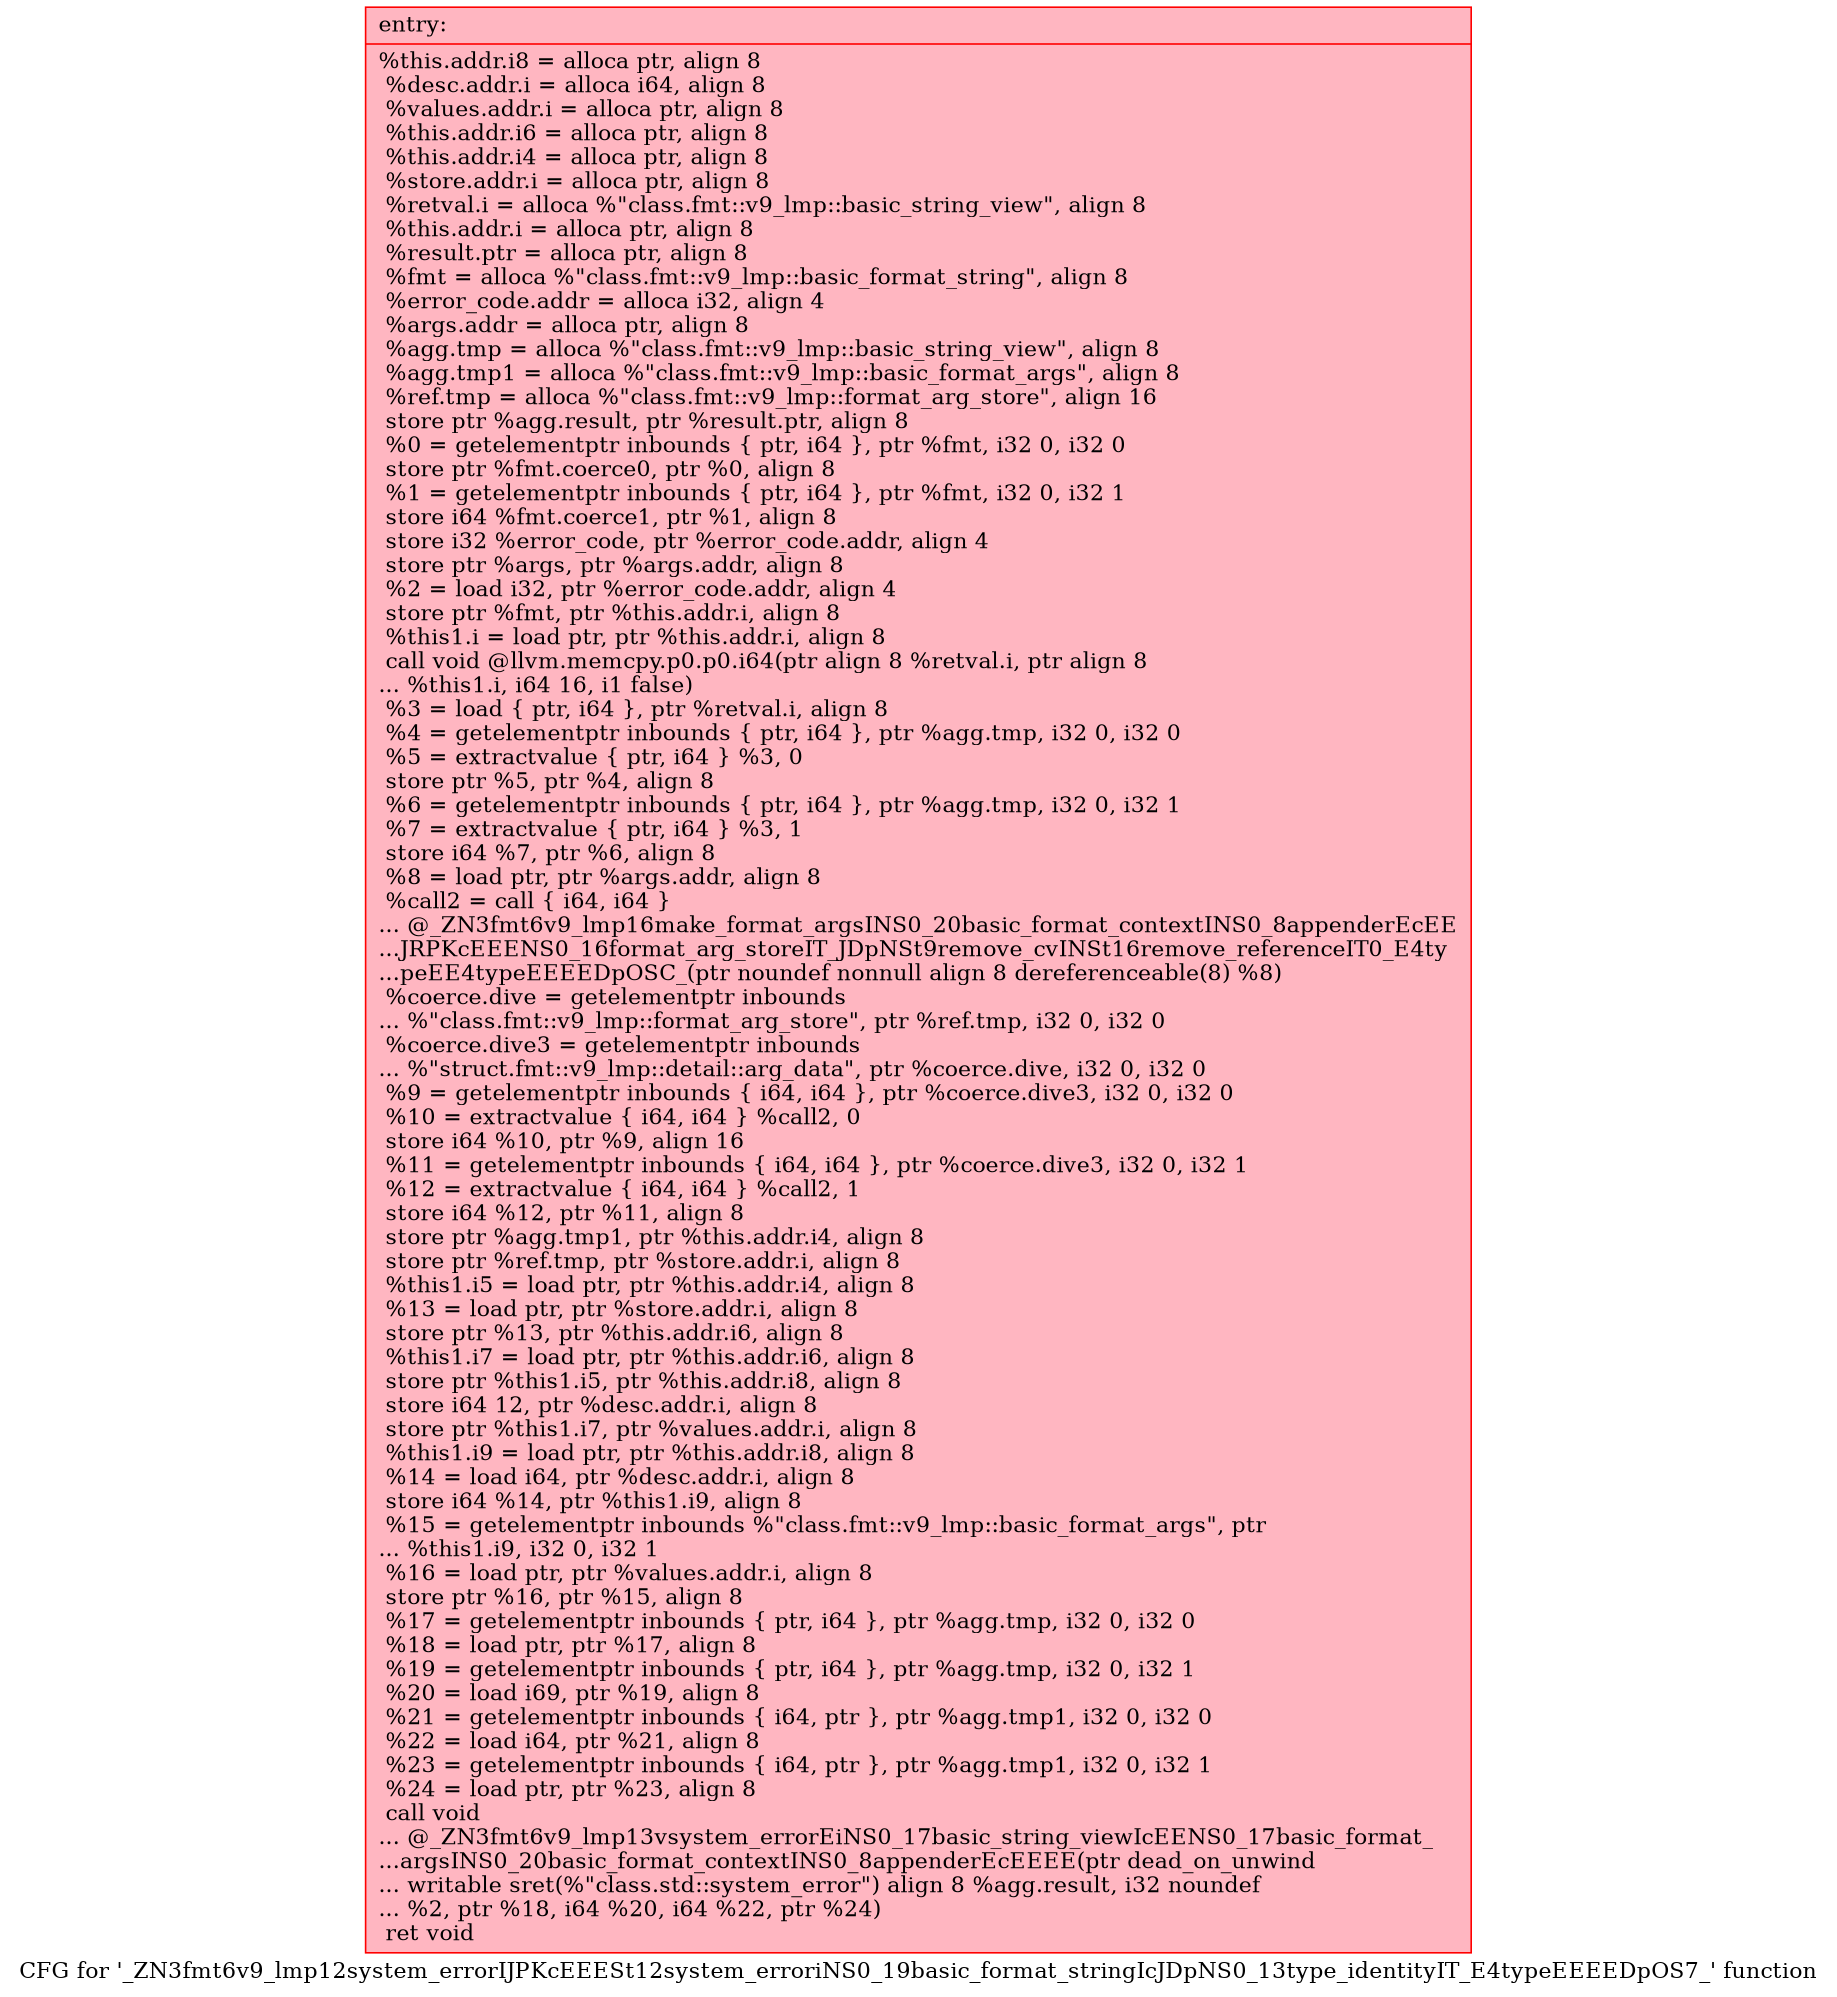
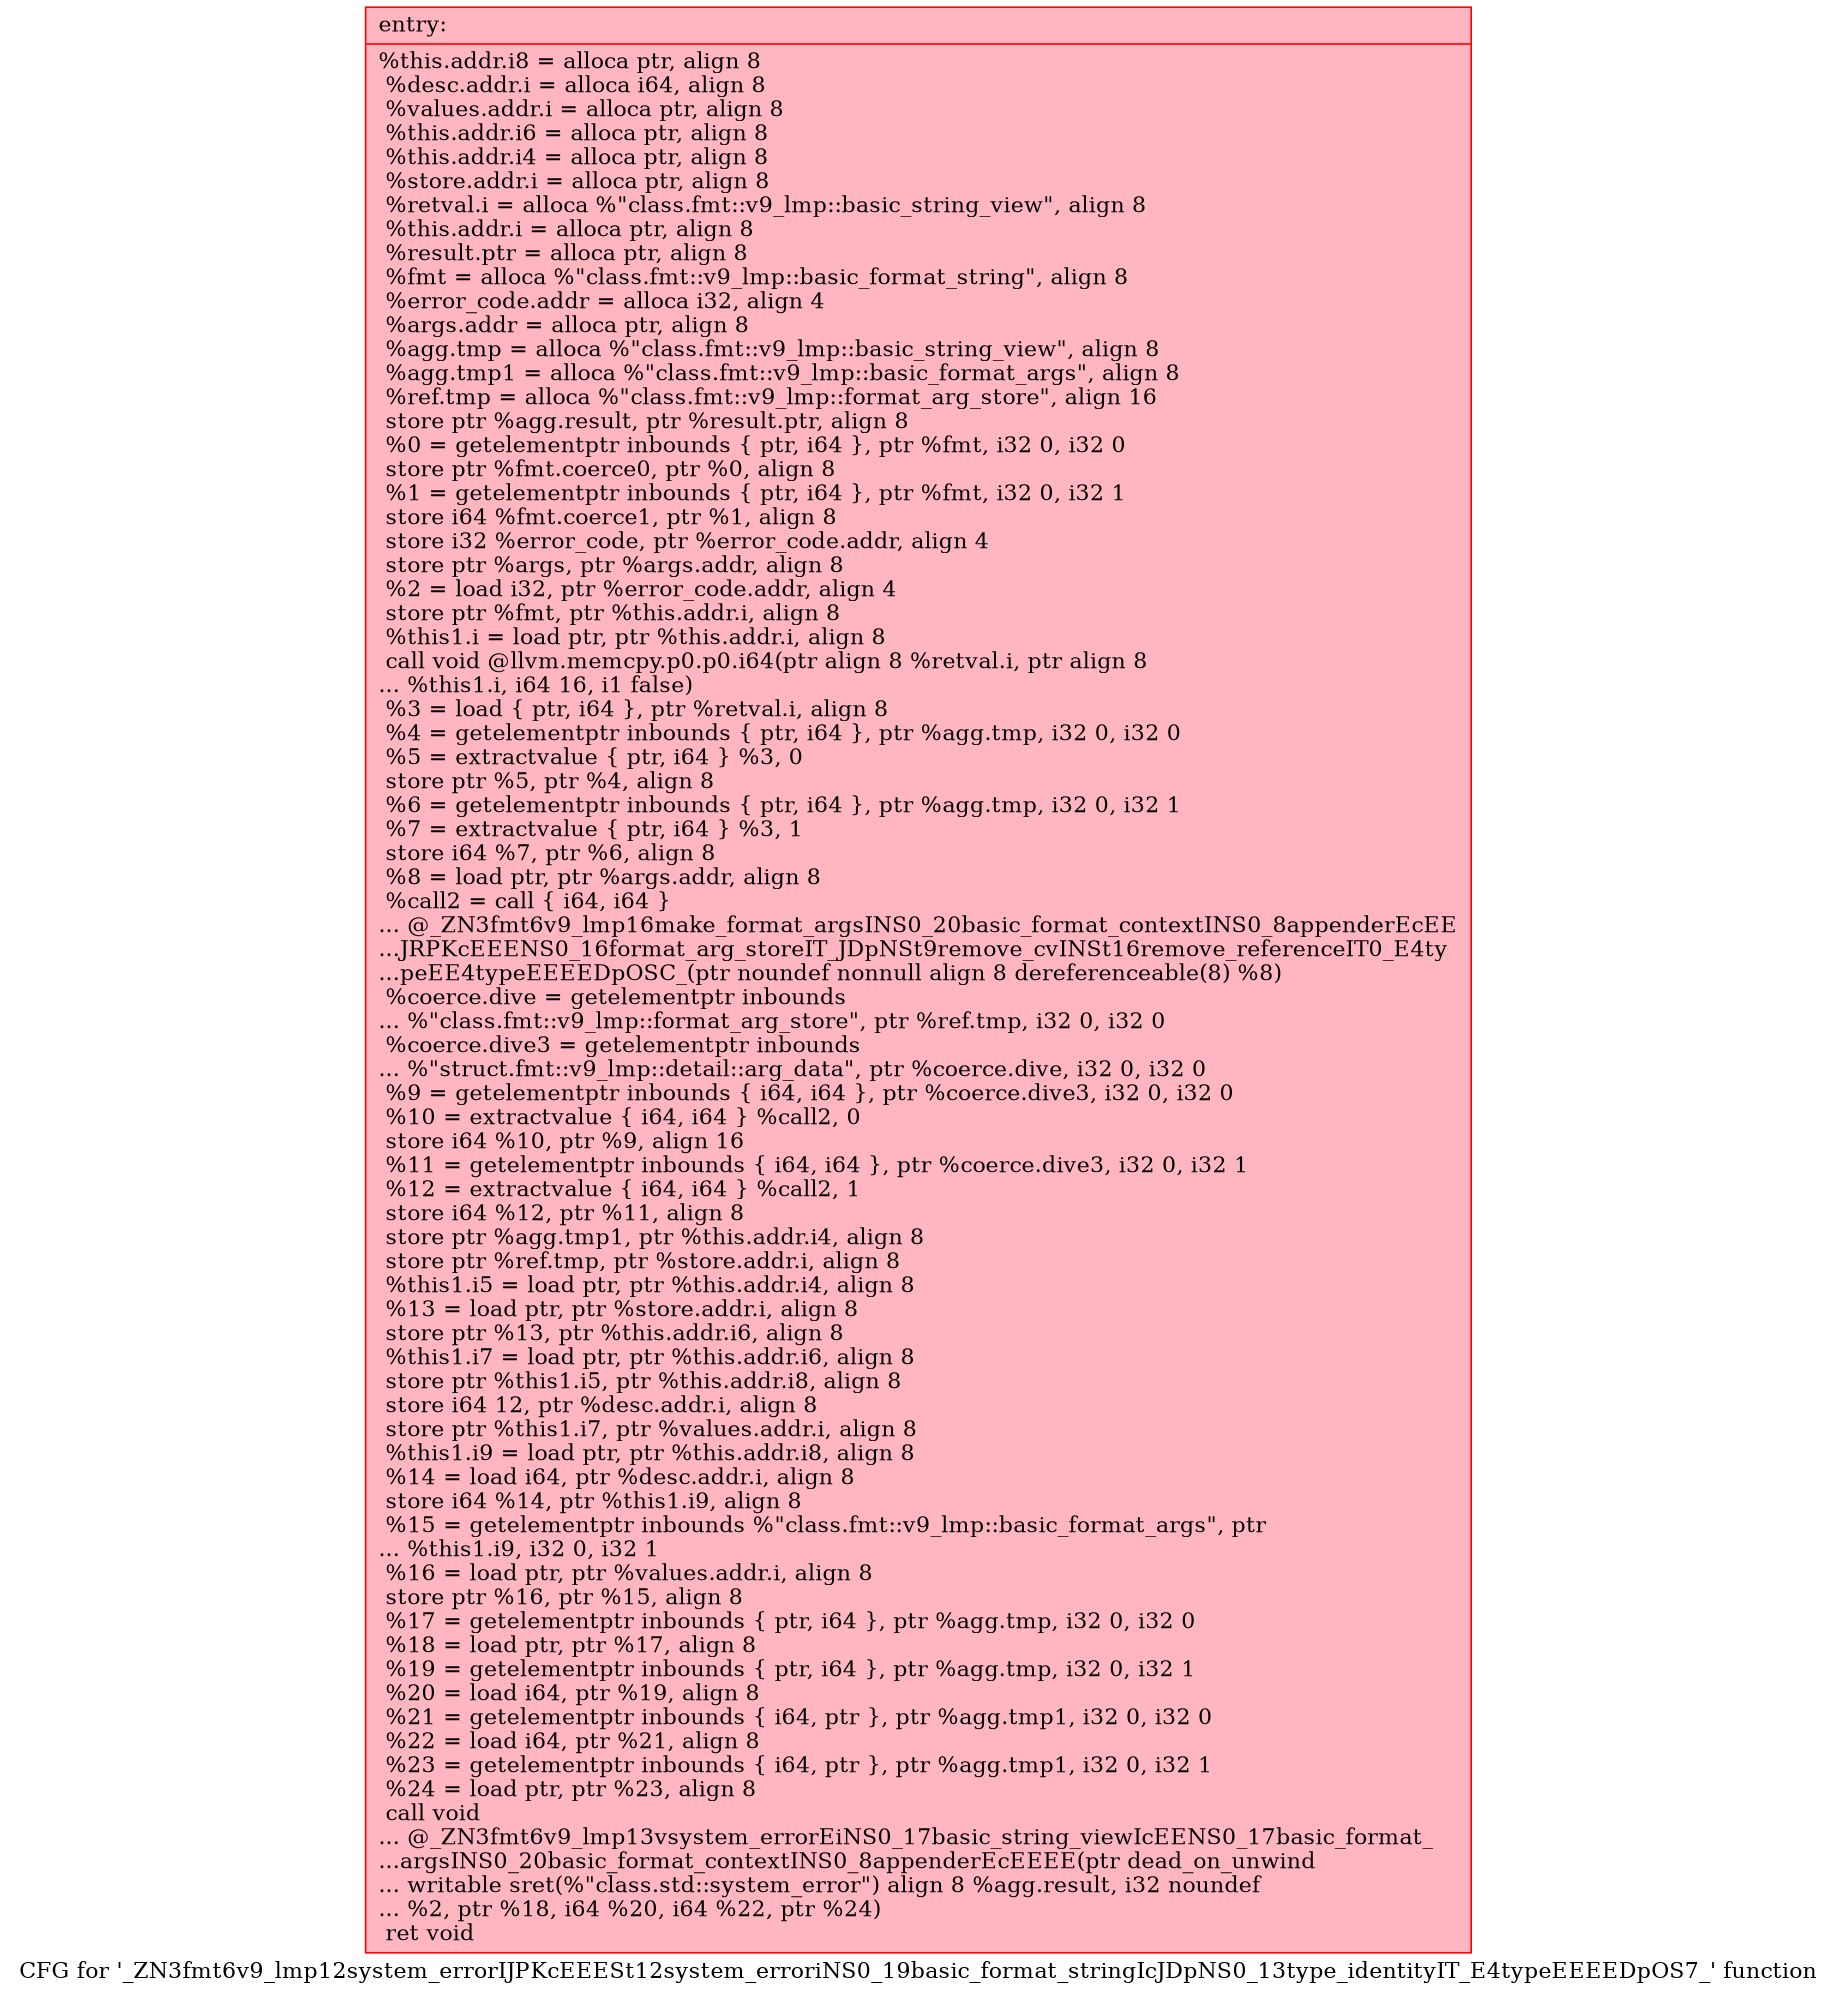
node "entry:": text "%20 = load i69, ptr %19, align 8" -> "%20 = load i64, ptr %19, align 8"
